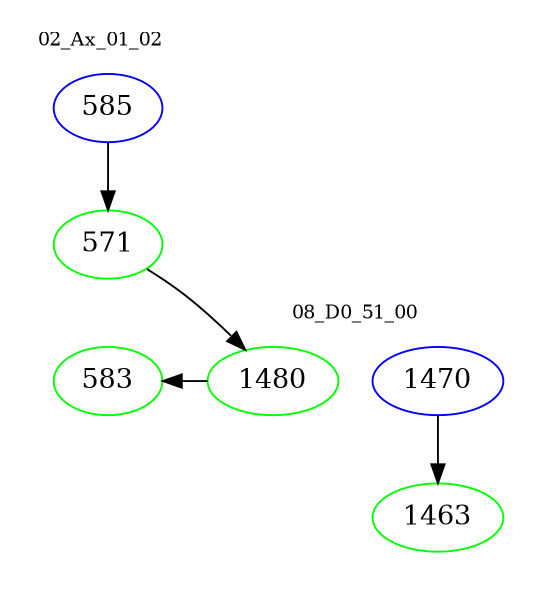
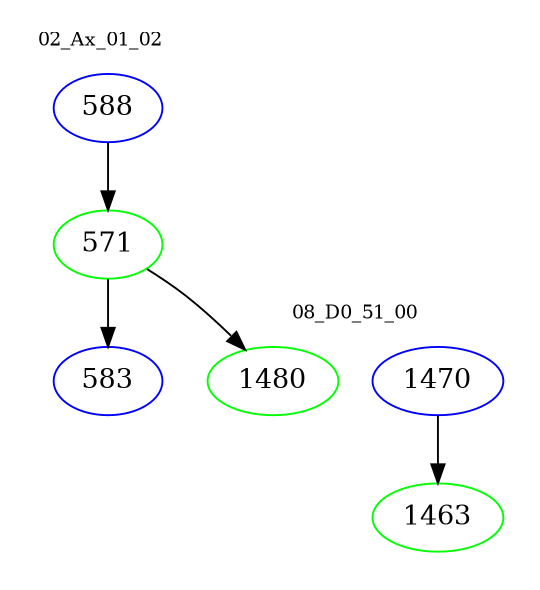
node "585": label "585" -> "588"
node "583": color green -> blue
edge "1480" -> "583": now "571" -> "583"
